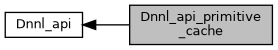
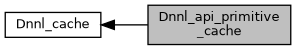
node "Dnnl_api": label "Dnnl_api" -> "Dnnl_cache"
